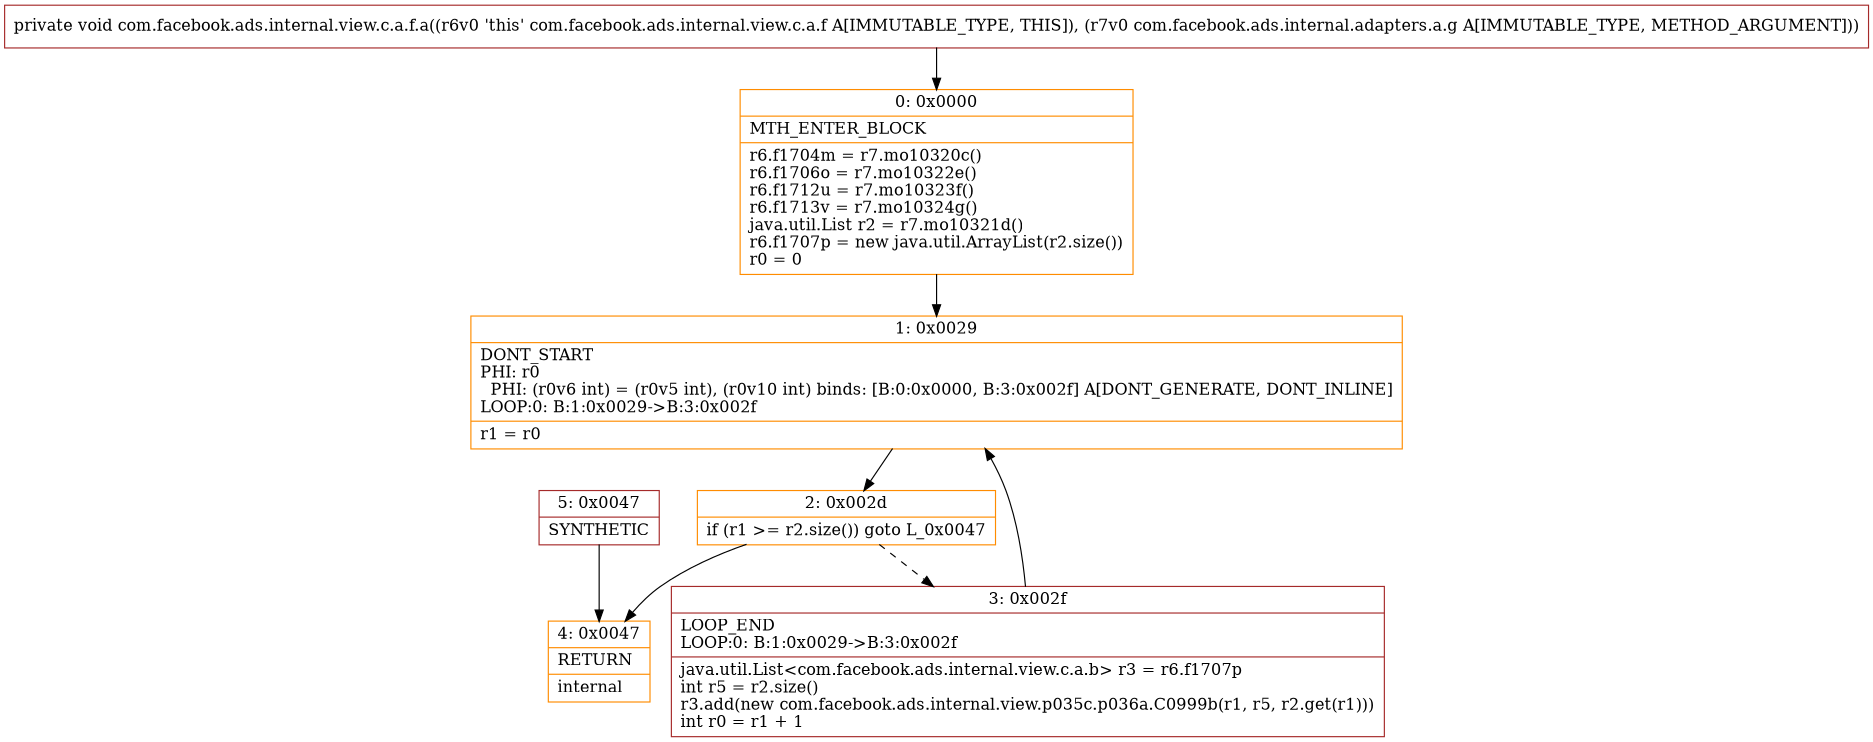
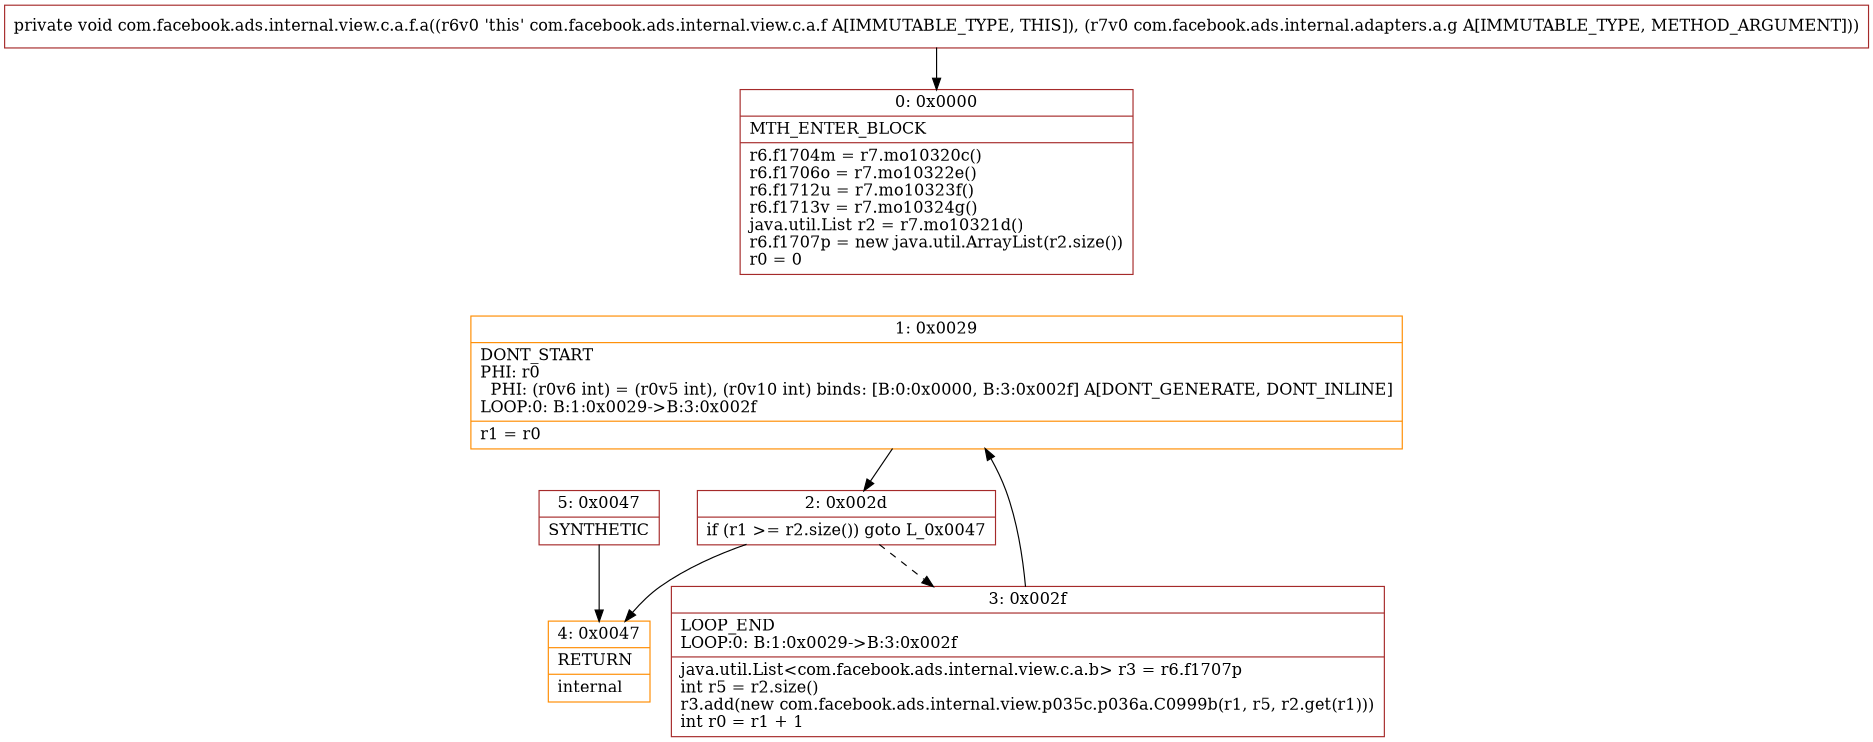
node "0: 0x0000": color darkorange -> brown
edge "0: 0x0000" -> "1: 0x0029": removed
node "2: 0x002d": color darkorange -> brown
